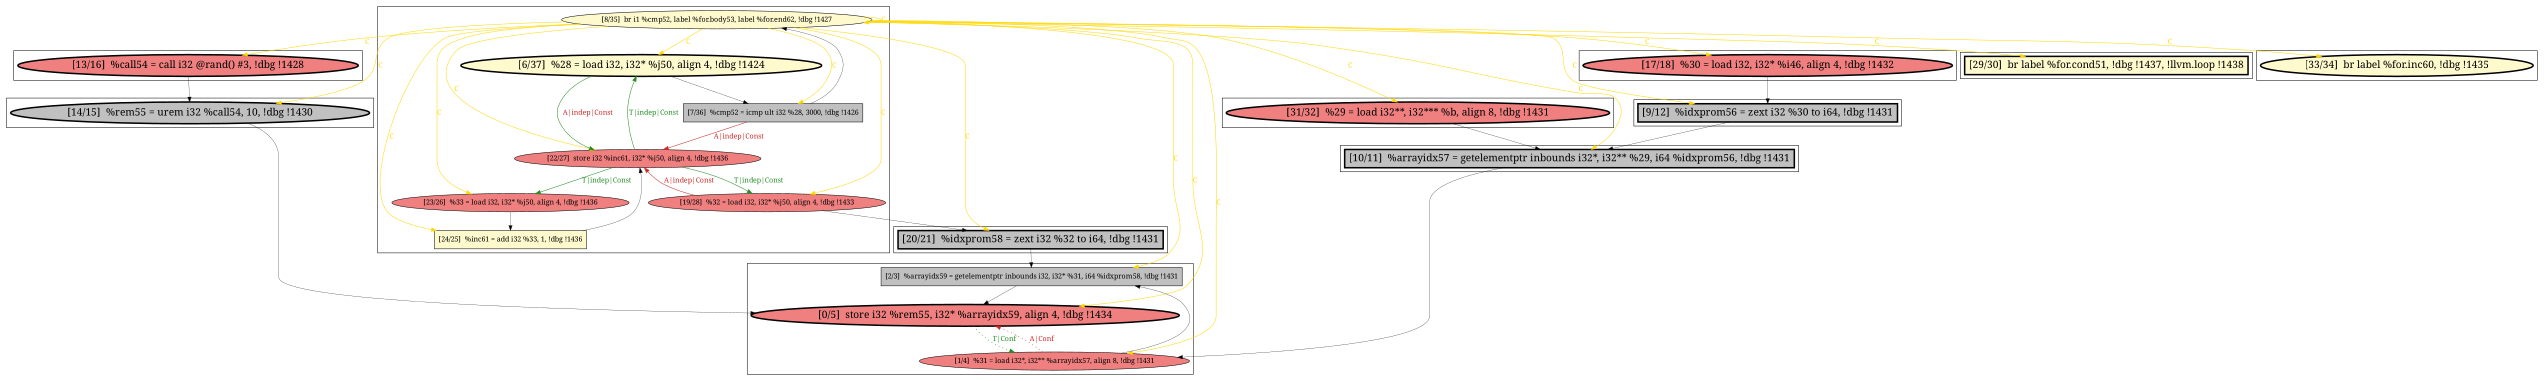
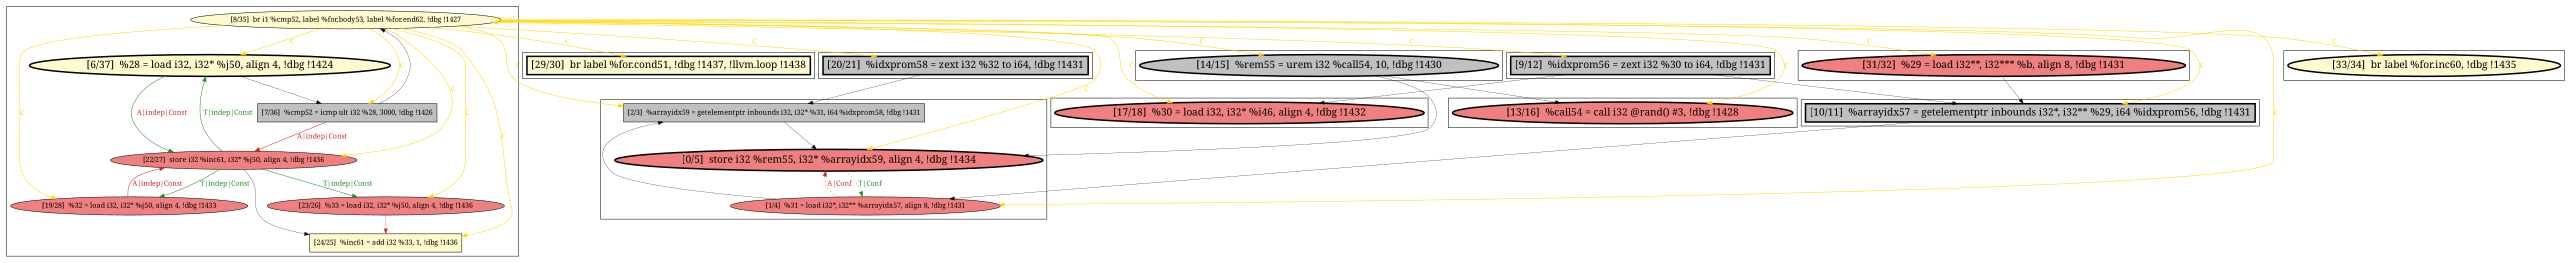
edge "[13/16]  %call54 = call i32 @rand() #3, !dbg !1428" -> "[14/15]  %rem55 = urem i32 %call54, 10, !dbg !1430": reversed
edge "[17/18]  %30 = load i32, i32* %i46, align 4, !dbg !1432" -> "[9/12]  %idxprom56 = zext i32 %30 to i64, !dbg !1431": reversed
edge "[24/25]  %inc61 = add i32 %33, 1, !dbg !1436" -> "[22/27]  store i32 %inc61, i32* %j50, align 4, !dbg !1436": reversed
edge "[23/26]  %33 = load i32, i32* %j50, align 4, !dbg !1436" -> "[24/25]  %inc61 = add i32 %33, 1, !dbg !1436": color black -> firebrick3
edge "[19/28]  %32 = load i32, i32* %j50, align 4, !dbg !1433" -> "[20/21]  %idxprom58 = zext i32 %32 to i64, !dbg !1431": removed
